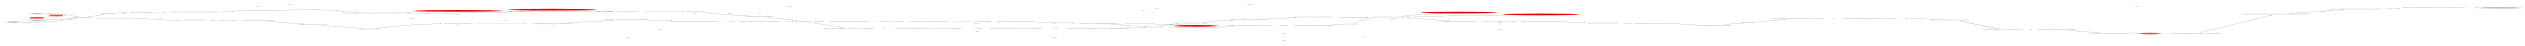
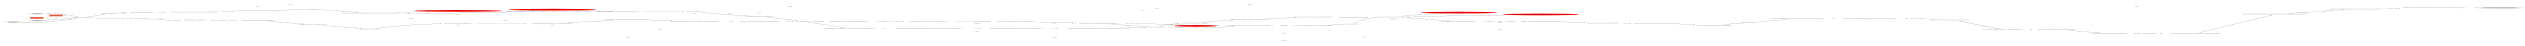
node "tool.syncHoodieTable()@@@37@@@['0', '0', '1']": fillcolor tomato -> white
